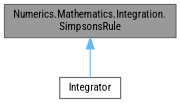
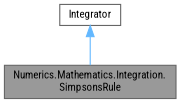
edge "Integrator" -> "Numerics.Mathematics.Integration. SimpsonsRule": reversed
